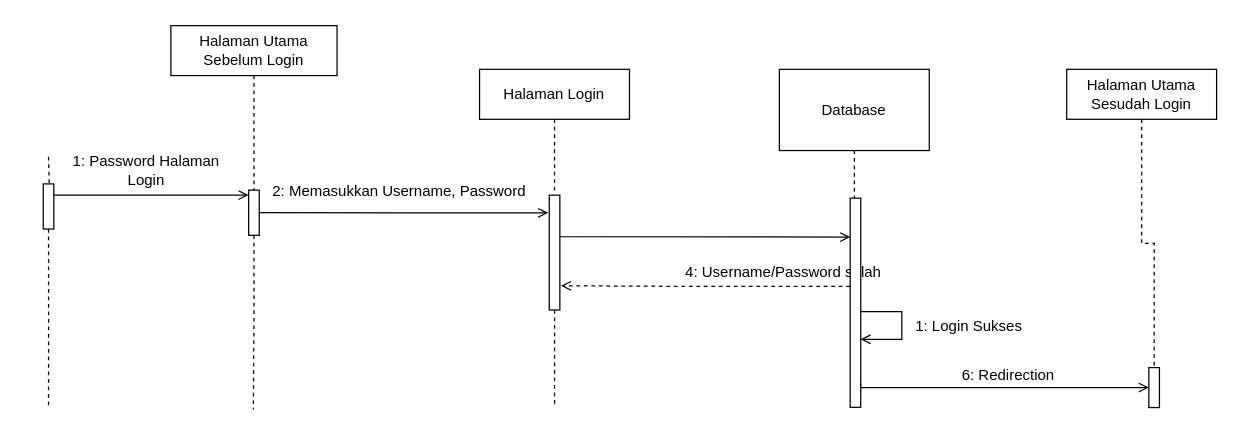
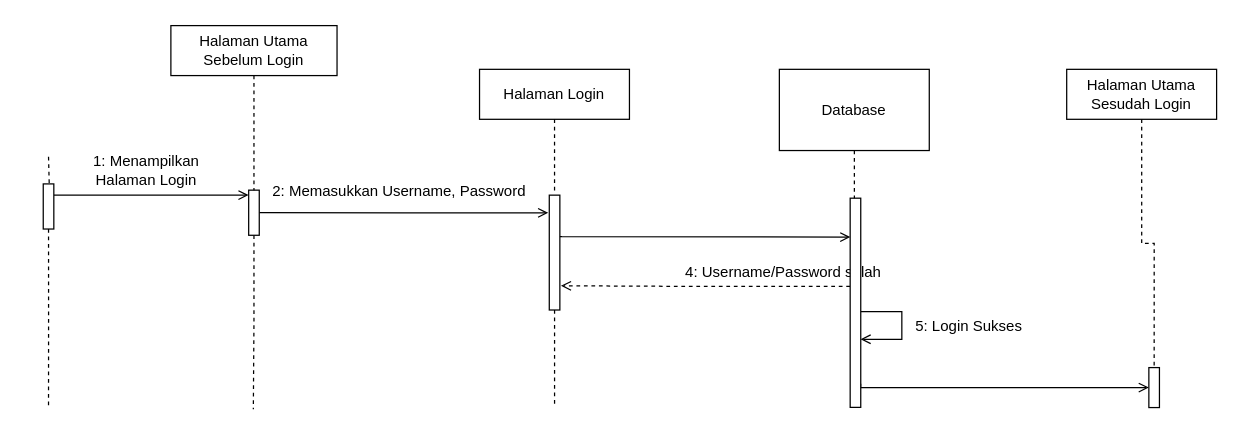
node "1: Password Halaman Login": label "1: Password Halaman Login" -> "1: Menampilkan Halaman Login"
node "1: Login Sukses": label "1: Login Sukses" -> "5: Login Sukses"
node "6: Redirection": removed
